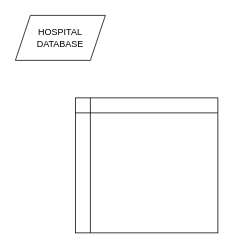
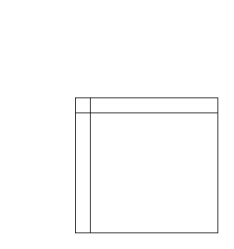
node "HOSPITAL DATABASE": removed
